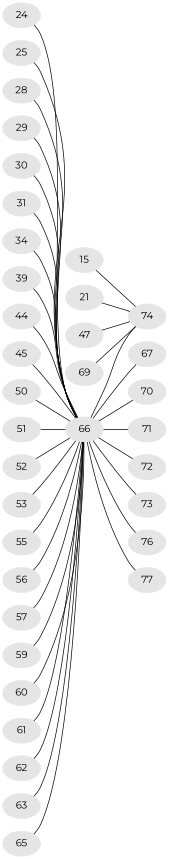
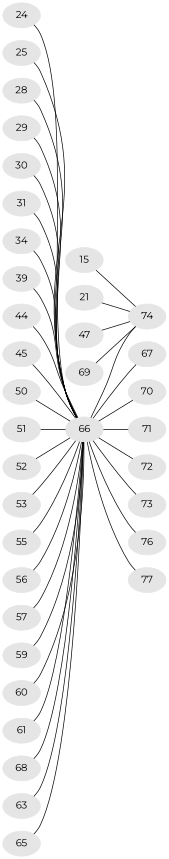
node "62": label "62" -> "68"
